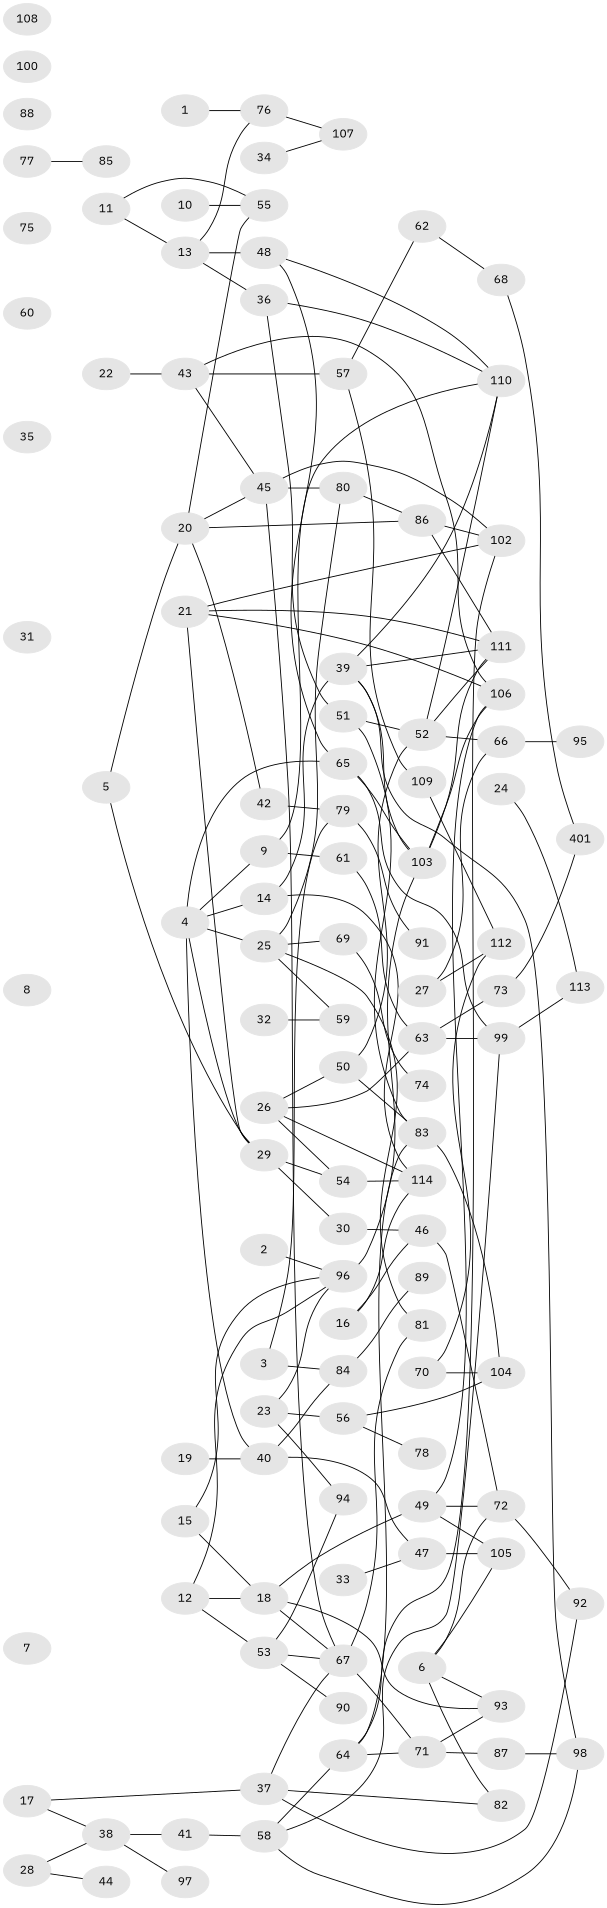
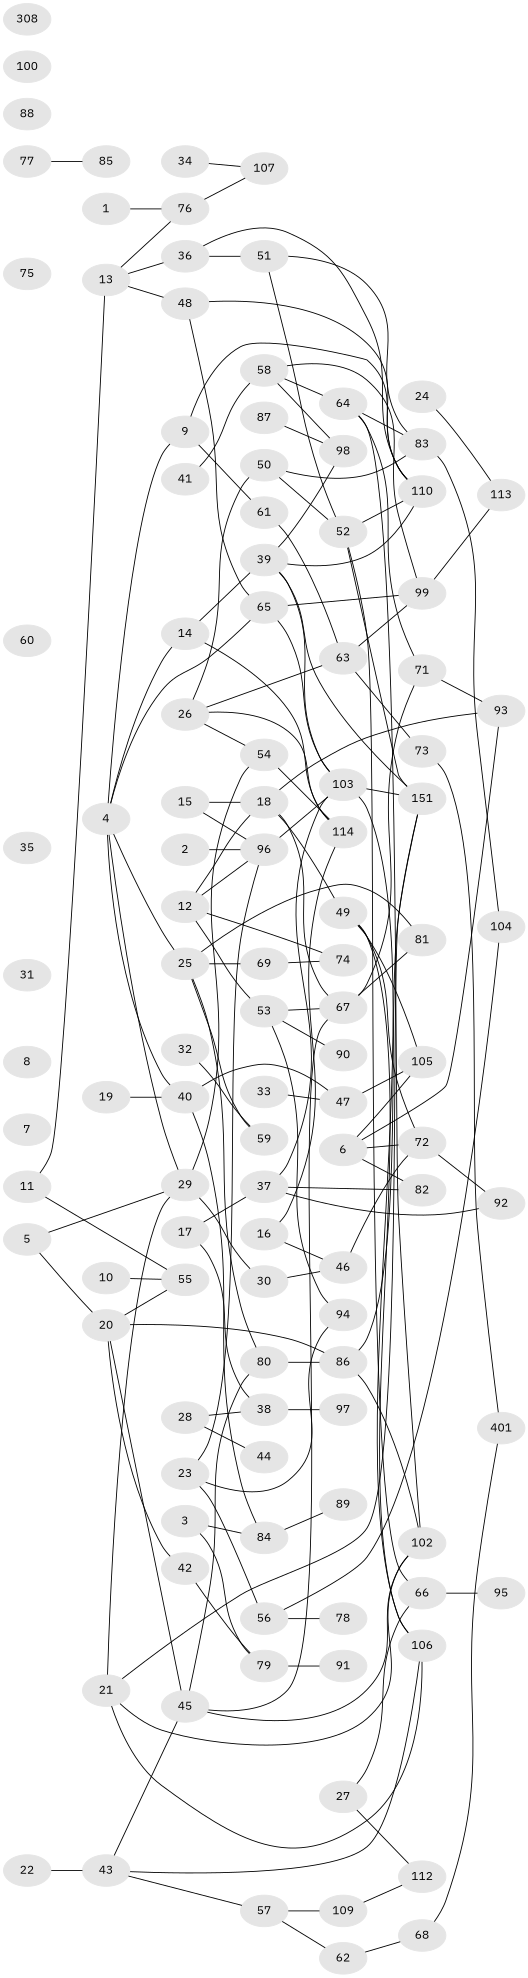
node "108": label "108" -> "308"
node "111": label "111" -> "151"
edge "12" -- "74": added
node "70": removed
edge "67" -- "37": now "103" -- "37"
edge "71" -- "87": removed
edge "38" -- "41": removed
